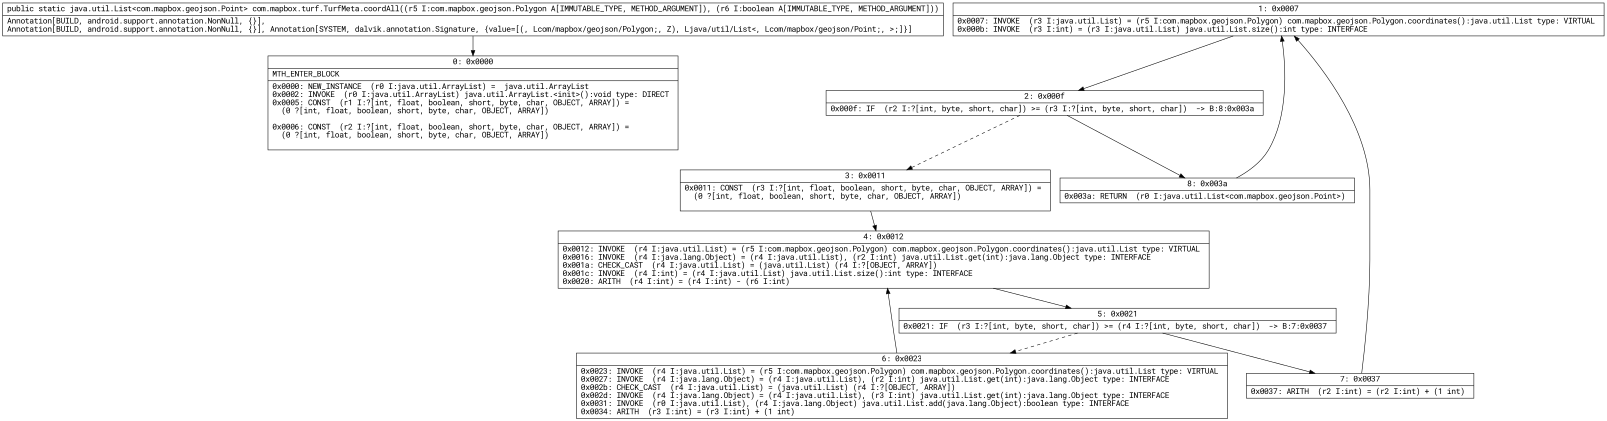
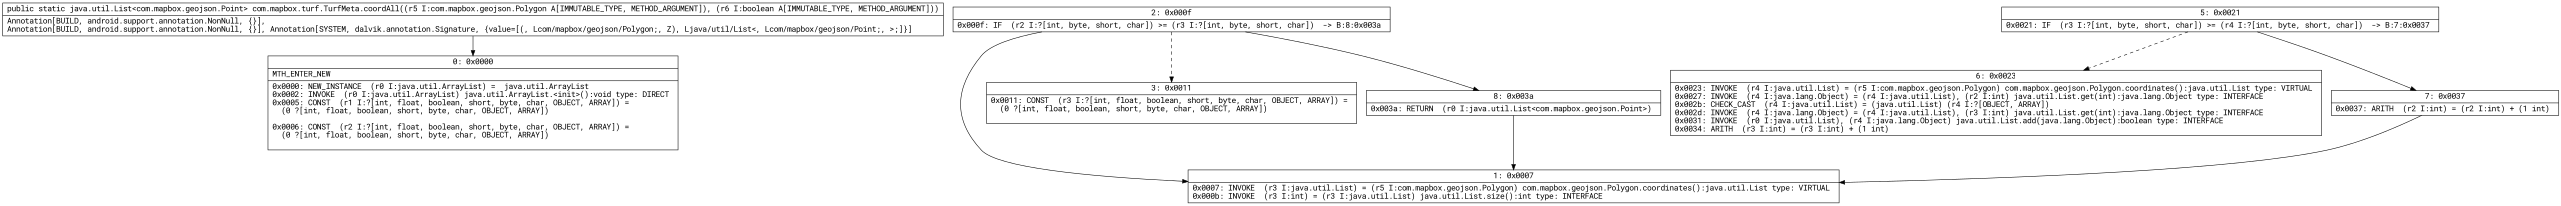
edge "1: 0x0007" -> "2: 0x000f": reversed
node "0: 0x0000": text "MTH_ENTER_BLOCK" -> "MTH_ENTER_NEW"
node "4: 0x0012": removed
